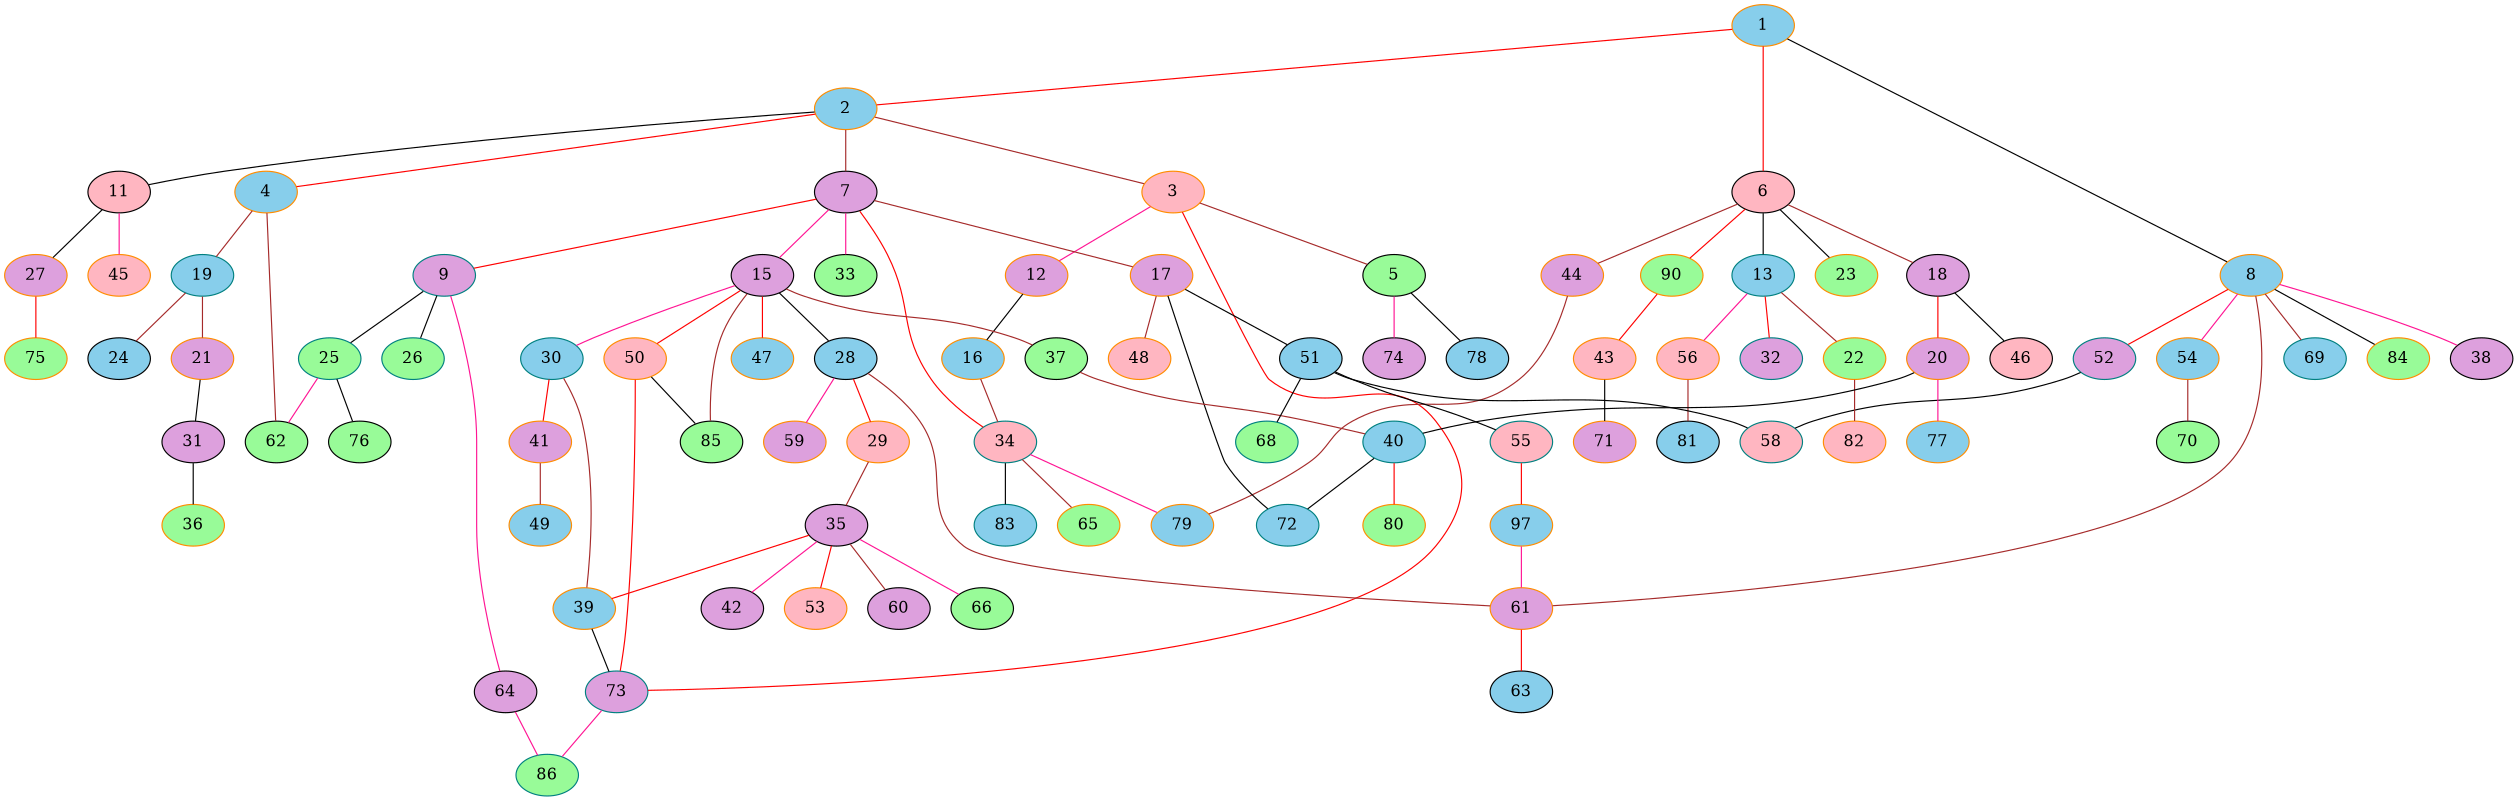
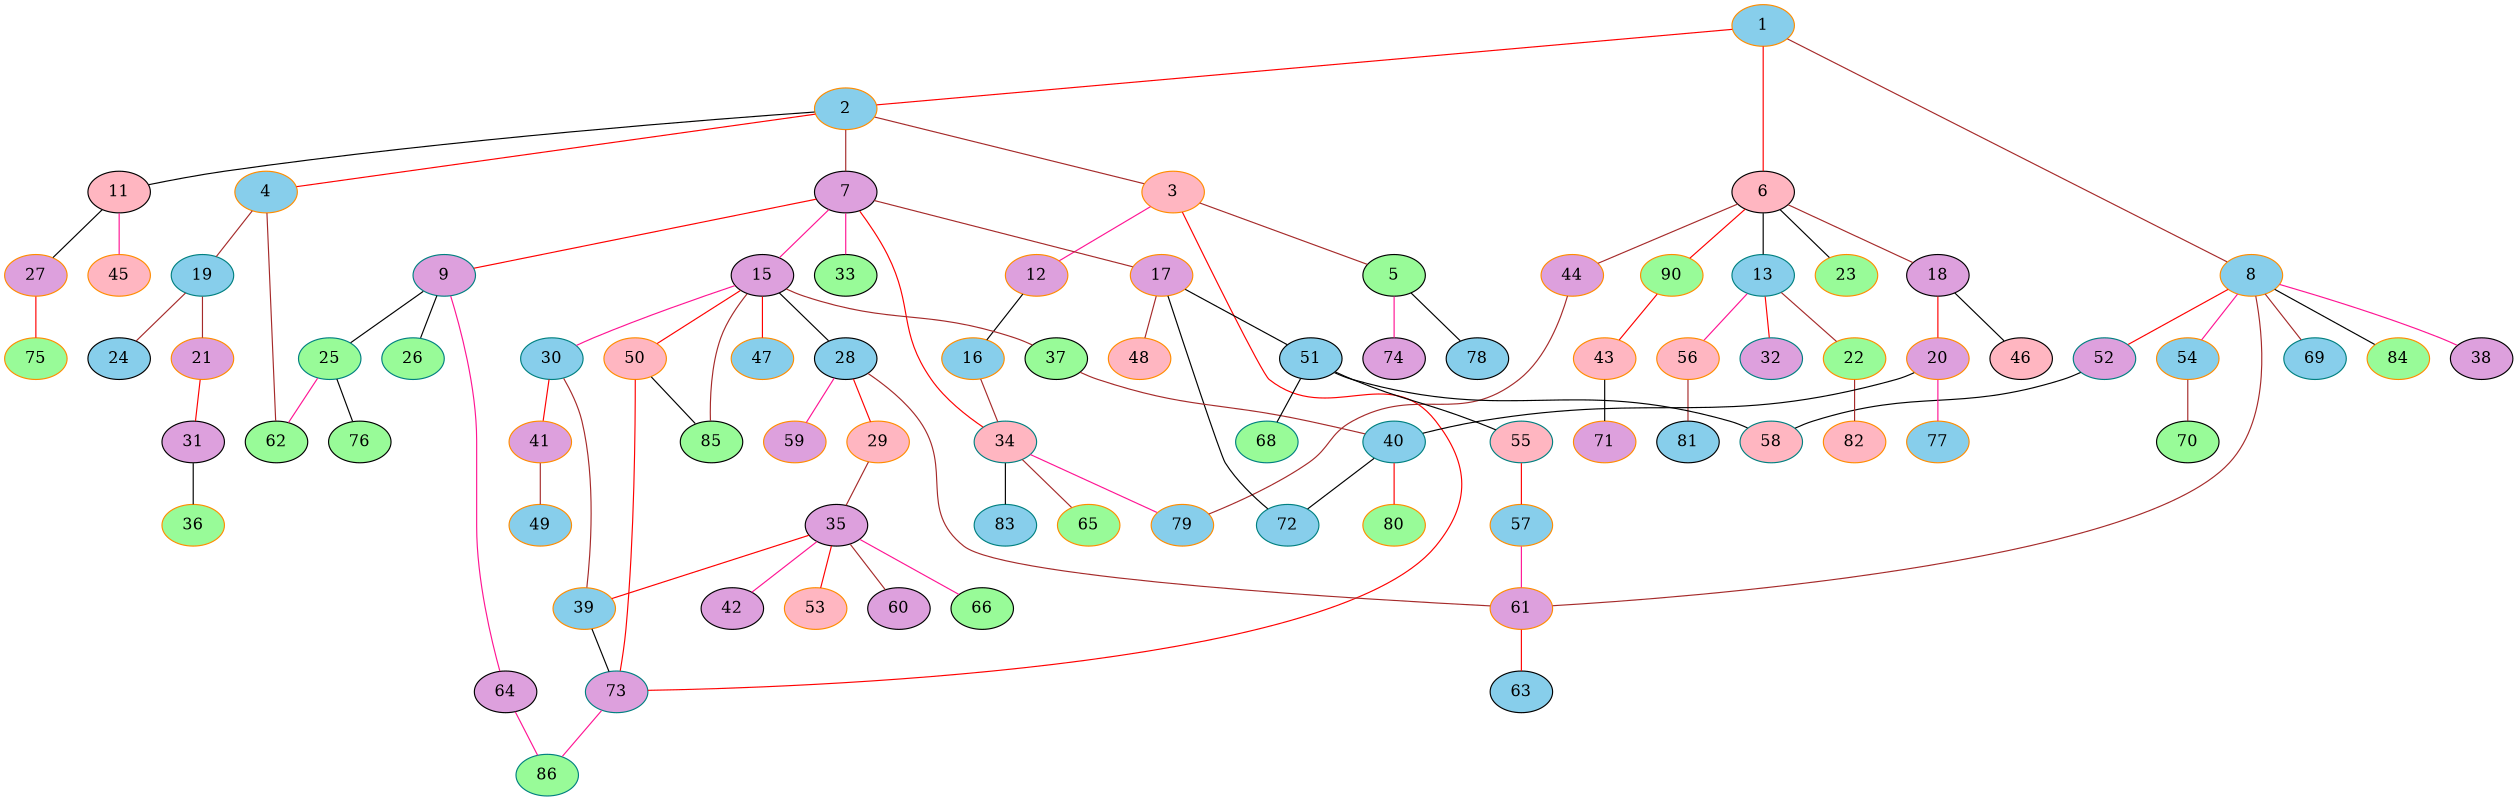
edge "1" -- "8": color black -> brown
edge "21" -- "31": color black -> red
node "97": label "97" -> "57"
